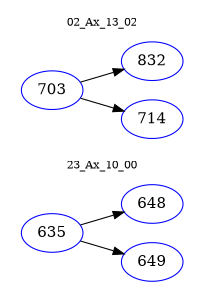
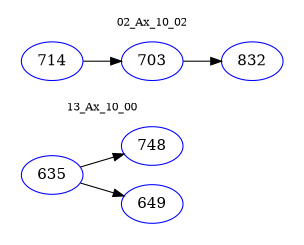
cluster "02_Ax_13_02": label "02_Ax_13_02" -> "02_Ax_10_02"
edge "703" -> "714": reversed
cluster "23_Ax_10_00": label "23_Ax_10_00" -> "13_Ax_10_00"
node "648": label "648" -> "748"
